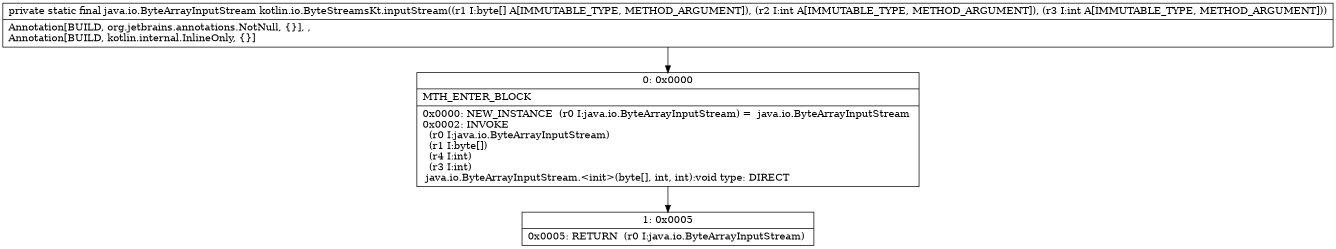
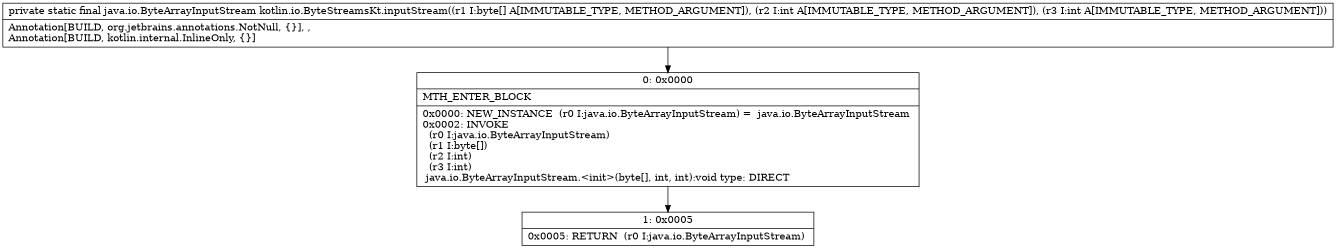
node "0: 0x0000": text "(r4 I:int)" -> "(r2 I:int)"
